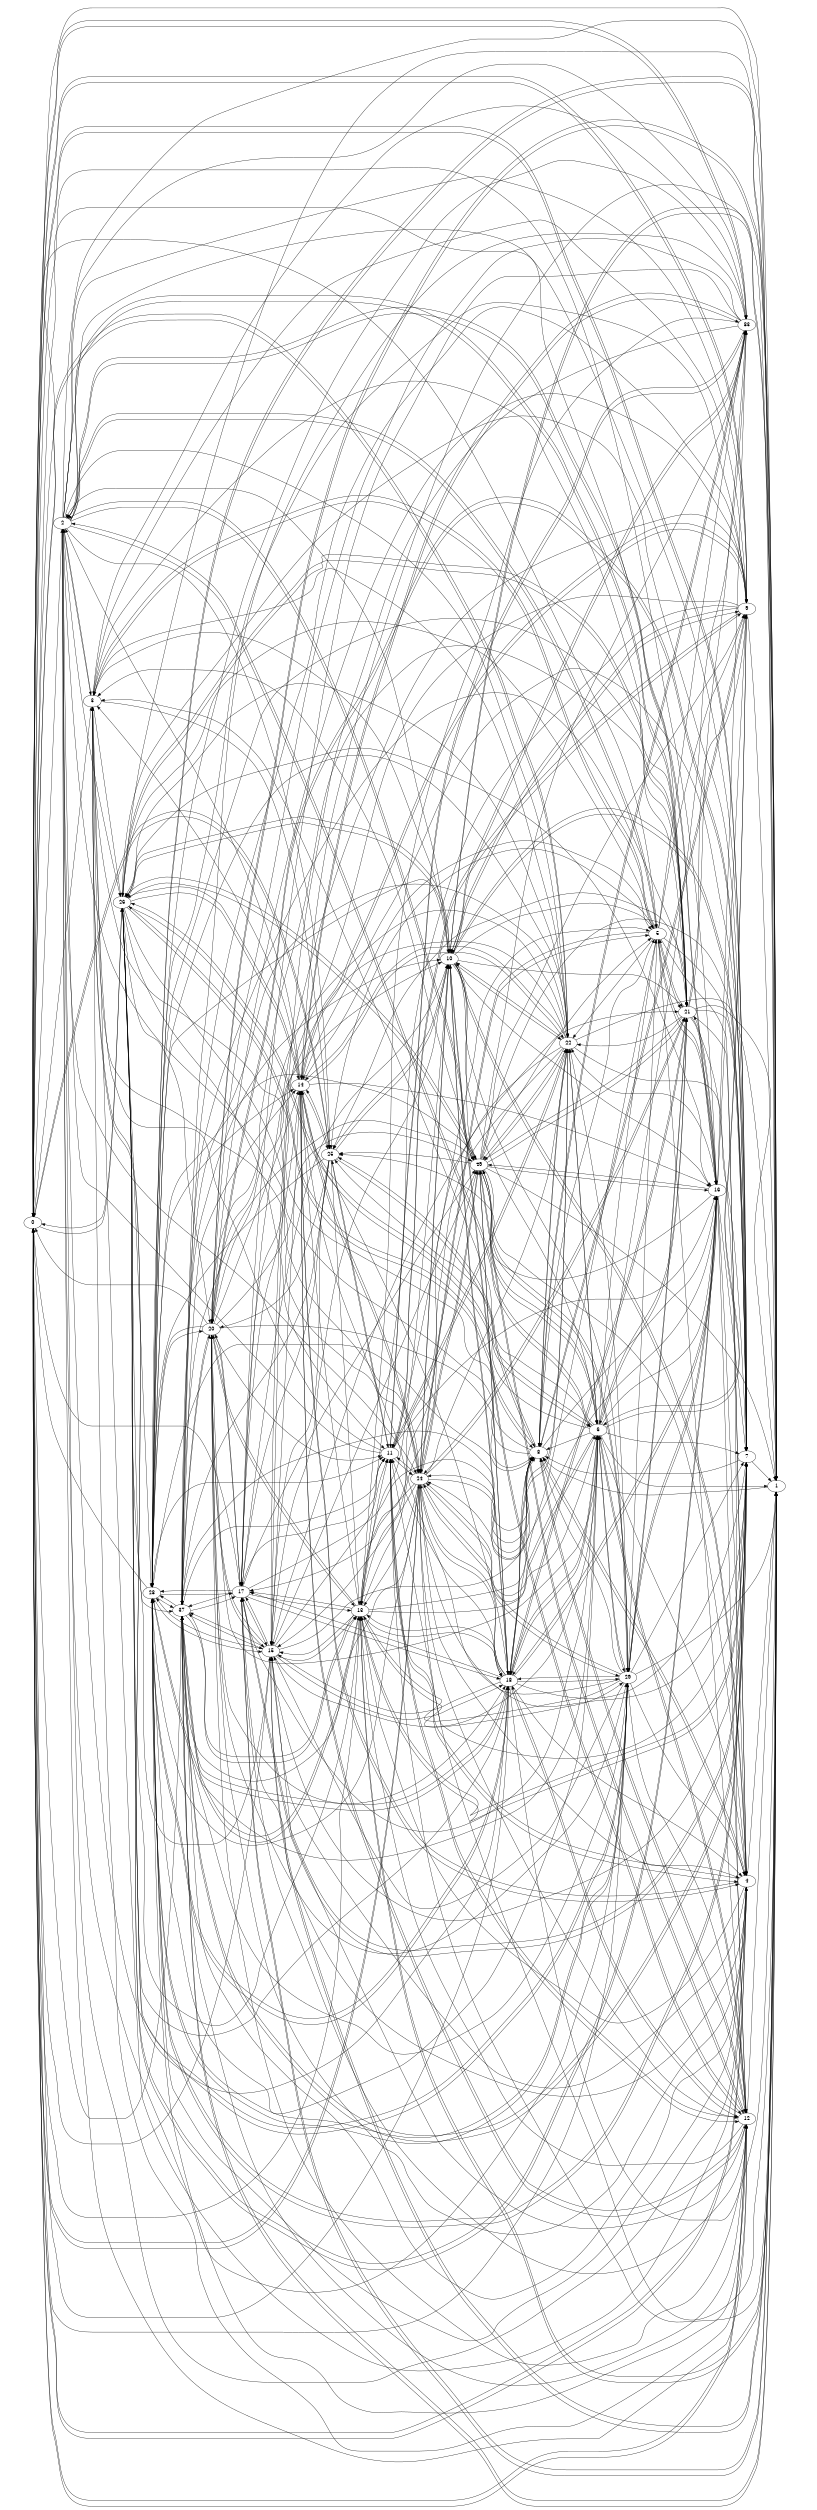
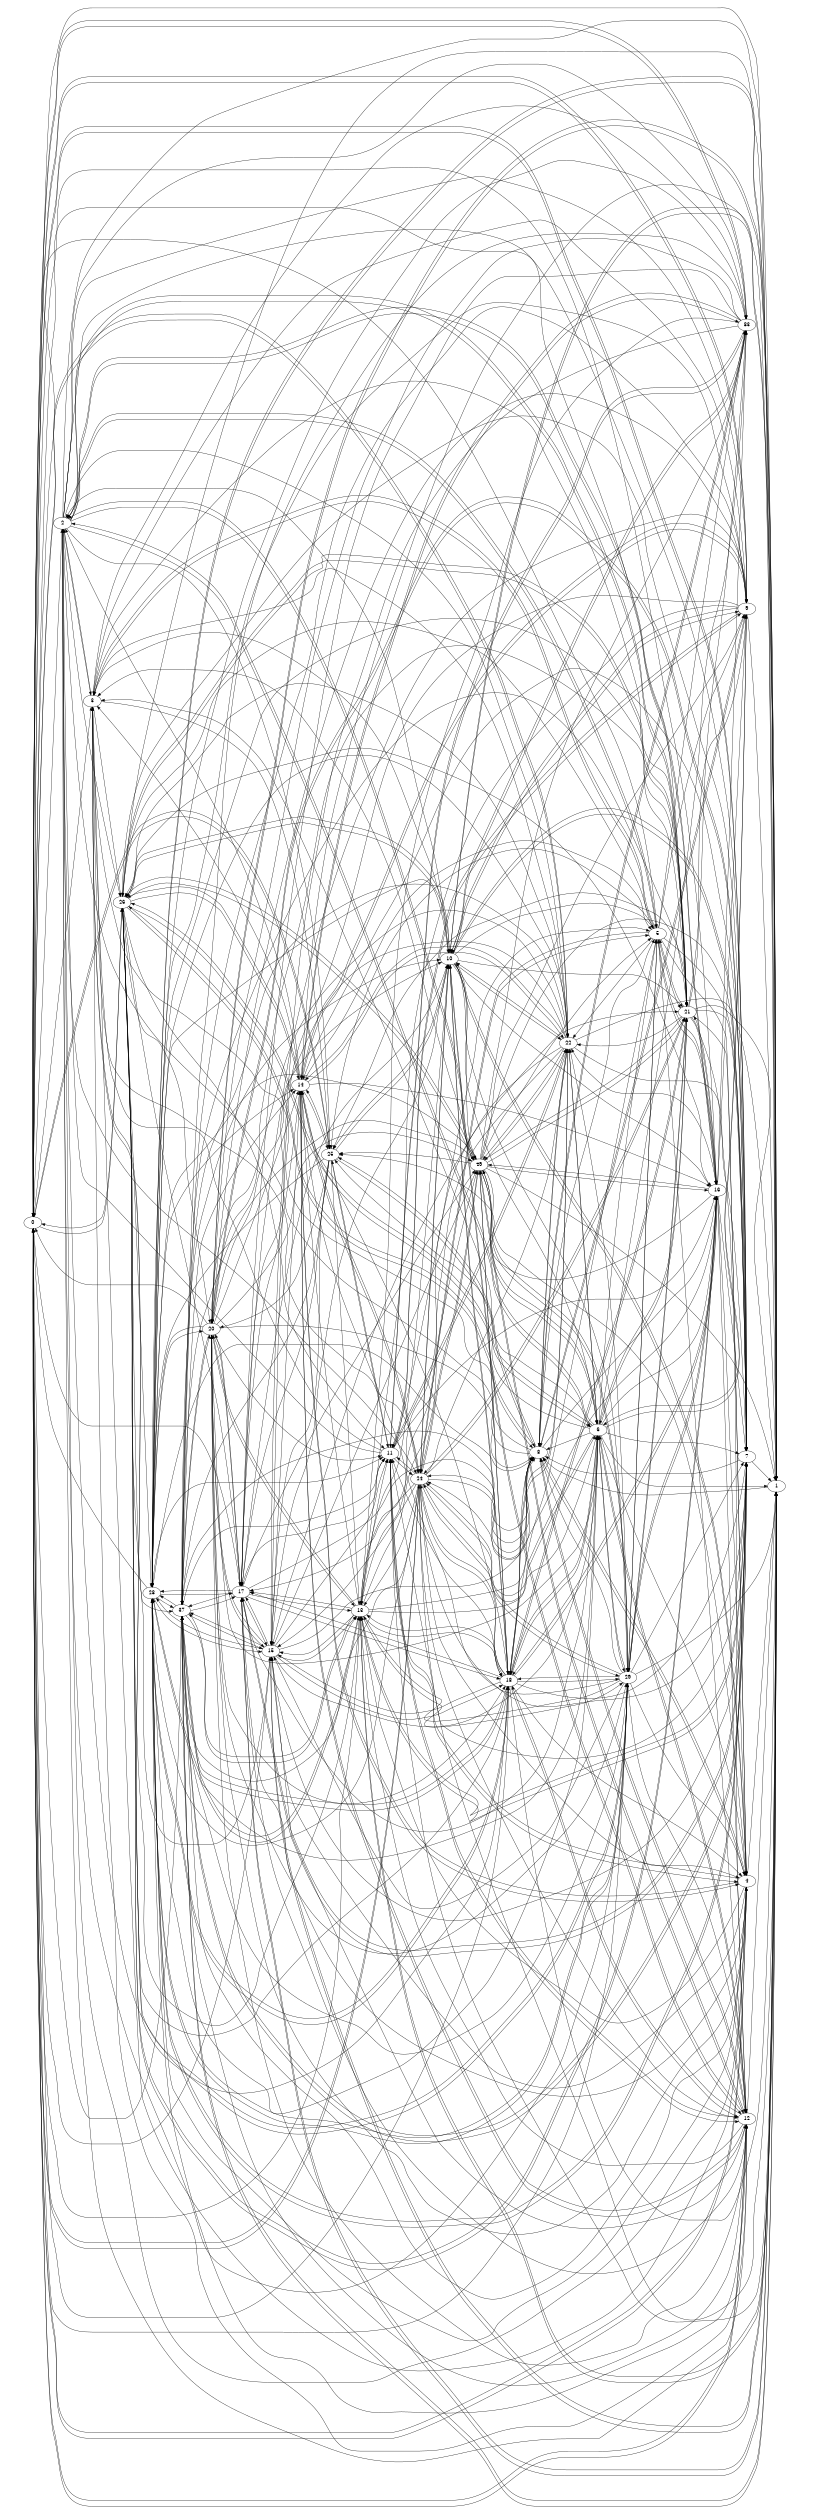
edge "26" -> "24": now "26" -> "17"
edge "29" -> "5": added
